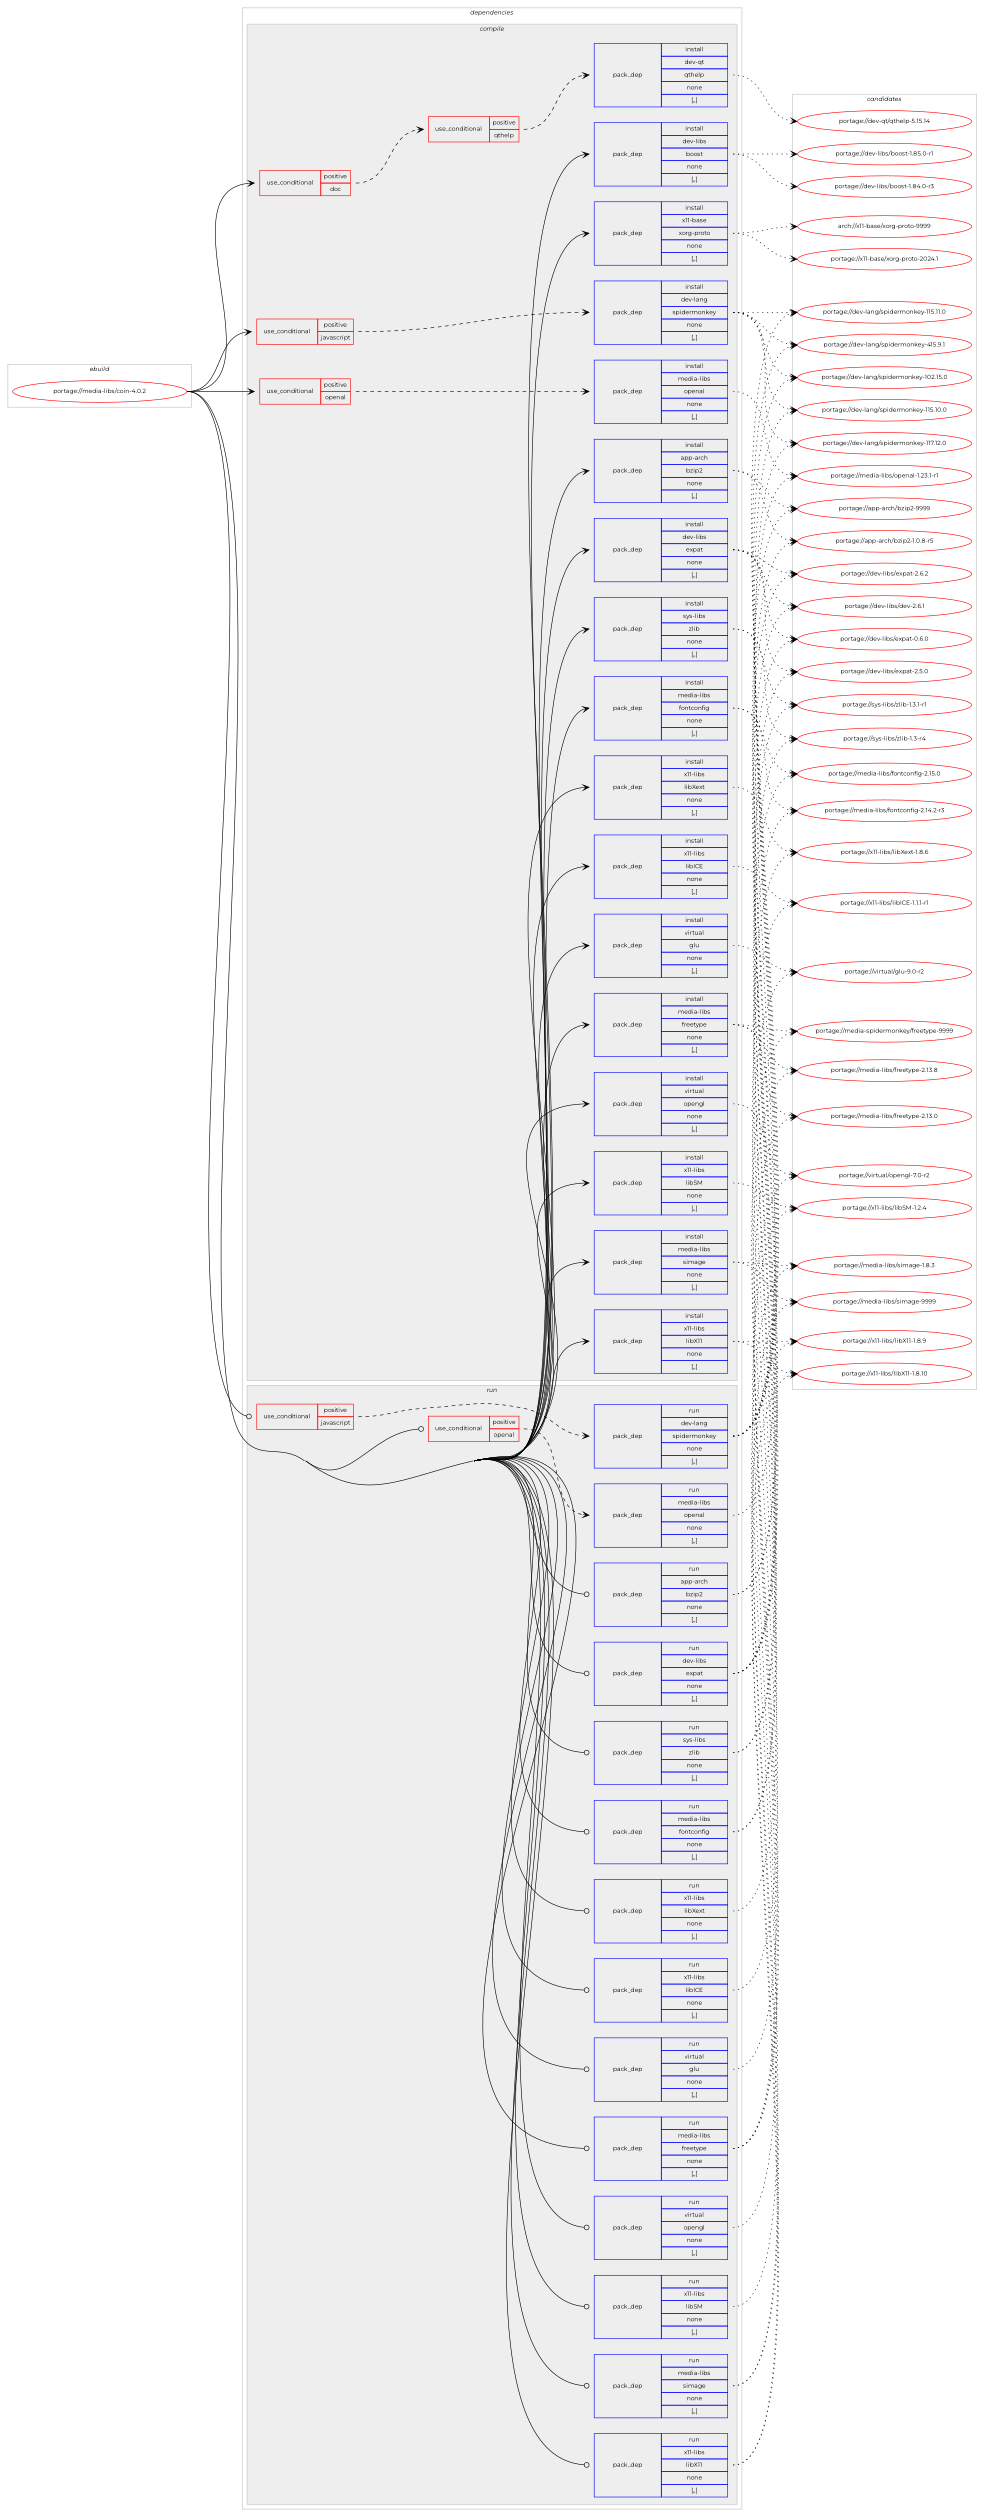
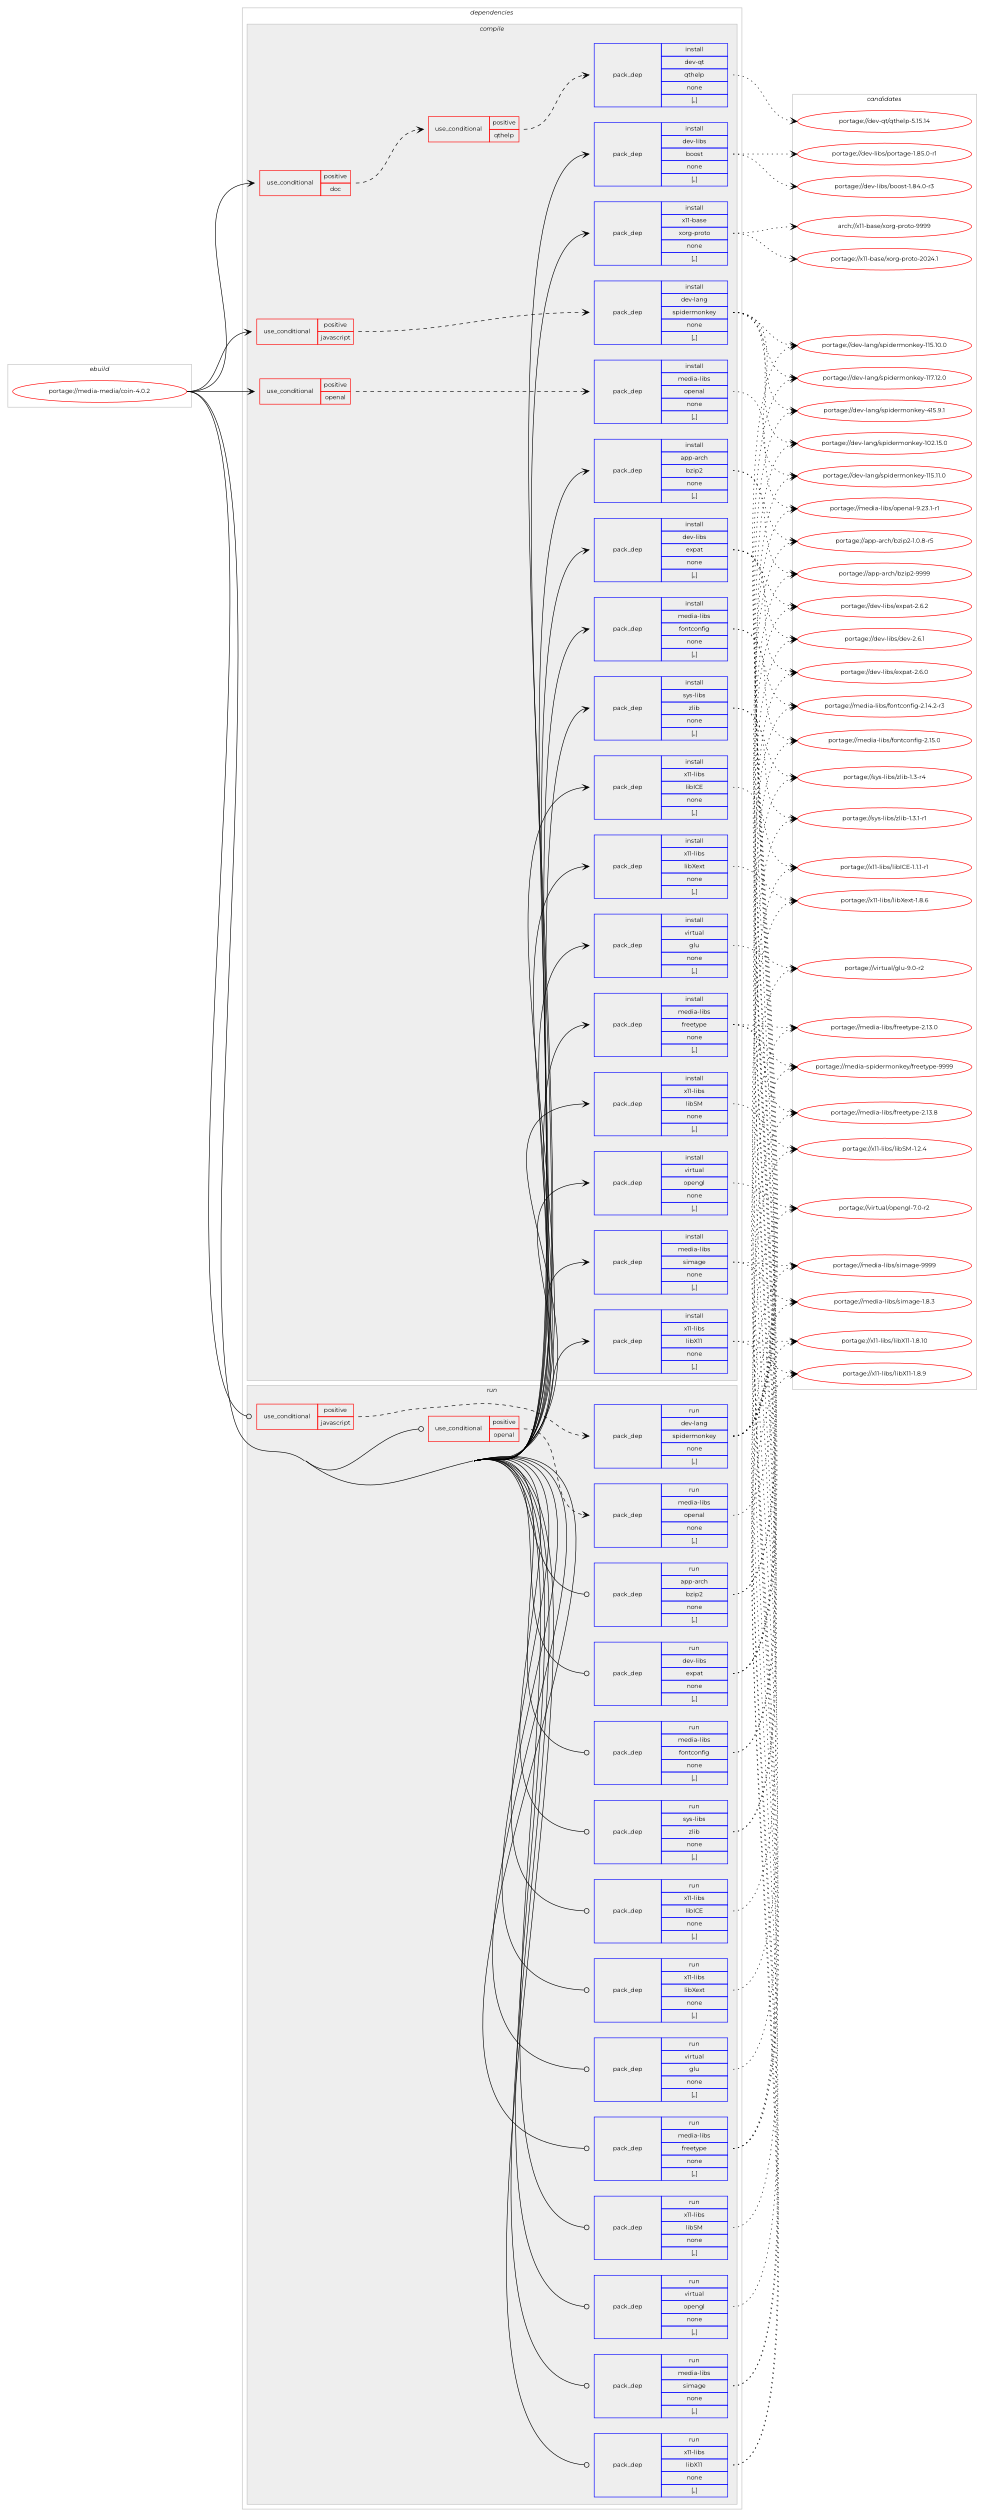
node "portage://dev-libs/boost-1.85.0-r1": label "portage://dev-libs/boost-1.85.0-r1" -> "portage://dev-libs/portage-1.85.0-r1"
node "portage://media-libs/coin-4.0.2": label "portage://media-libs/coin-4.0.2" -> "portage://media-media/coin-4.0.2"
node "portage://media-libs/openal-1.23.1-r1": label "portage://media-libs/openal-1.23.1-r1" -> "portage://media-libs/openal-9.23.1-r1"
node "portage://dev-libs/expat-0.6.0": label "portage://dev-libs/expat-0.6.0" -> "portage://dev-libs/expat-2.6.0"
node "portage://dev-libs/expat-2.5.0": removed
